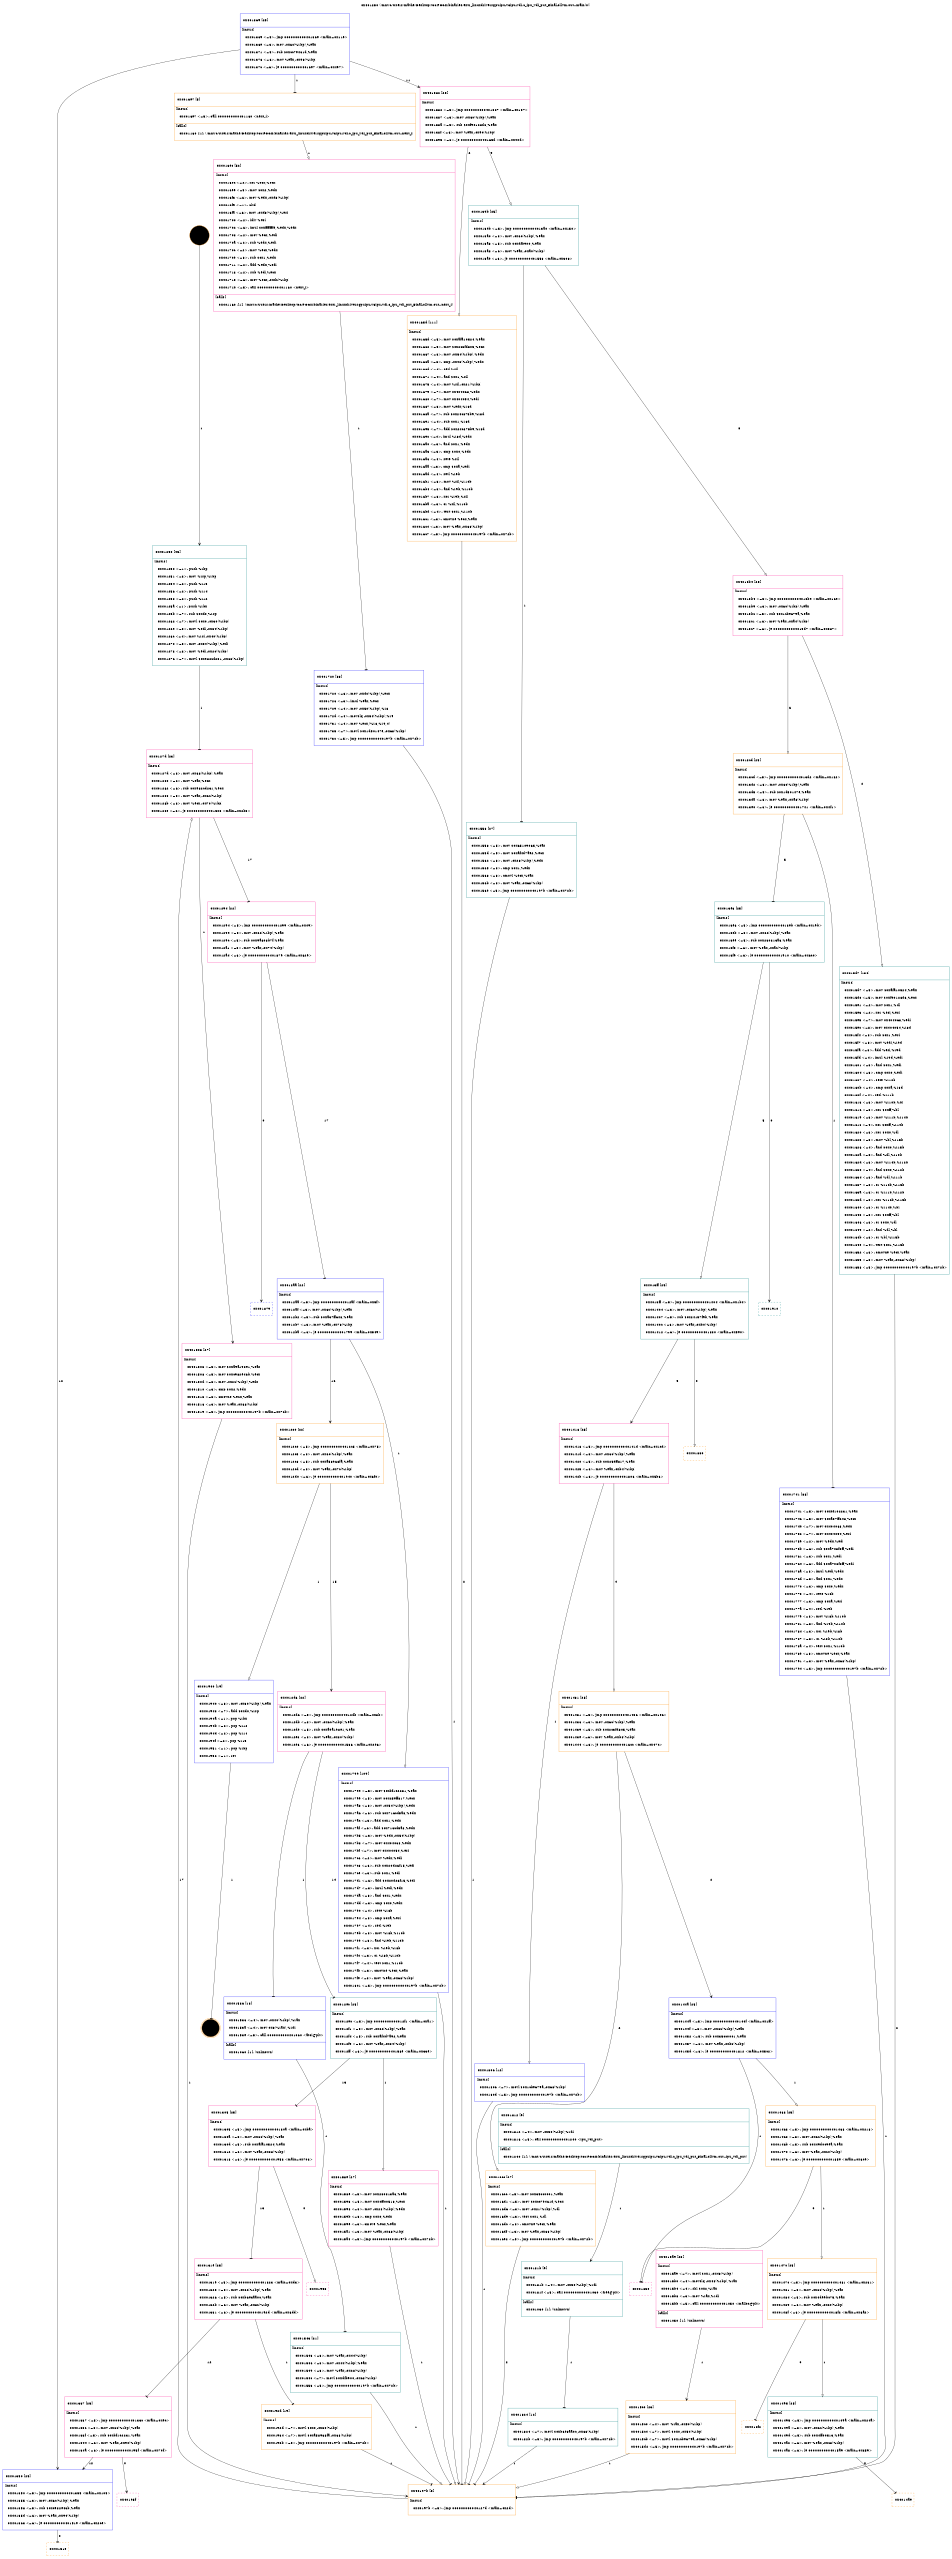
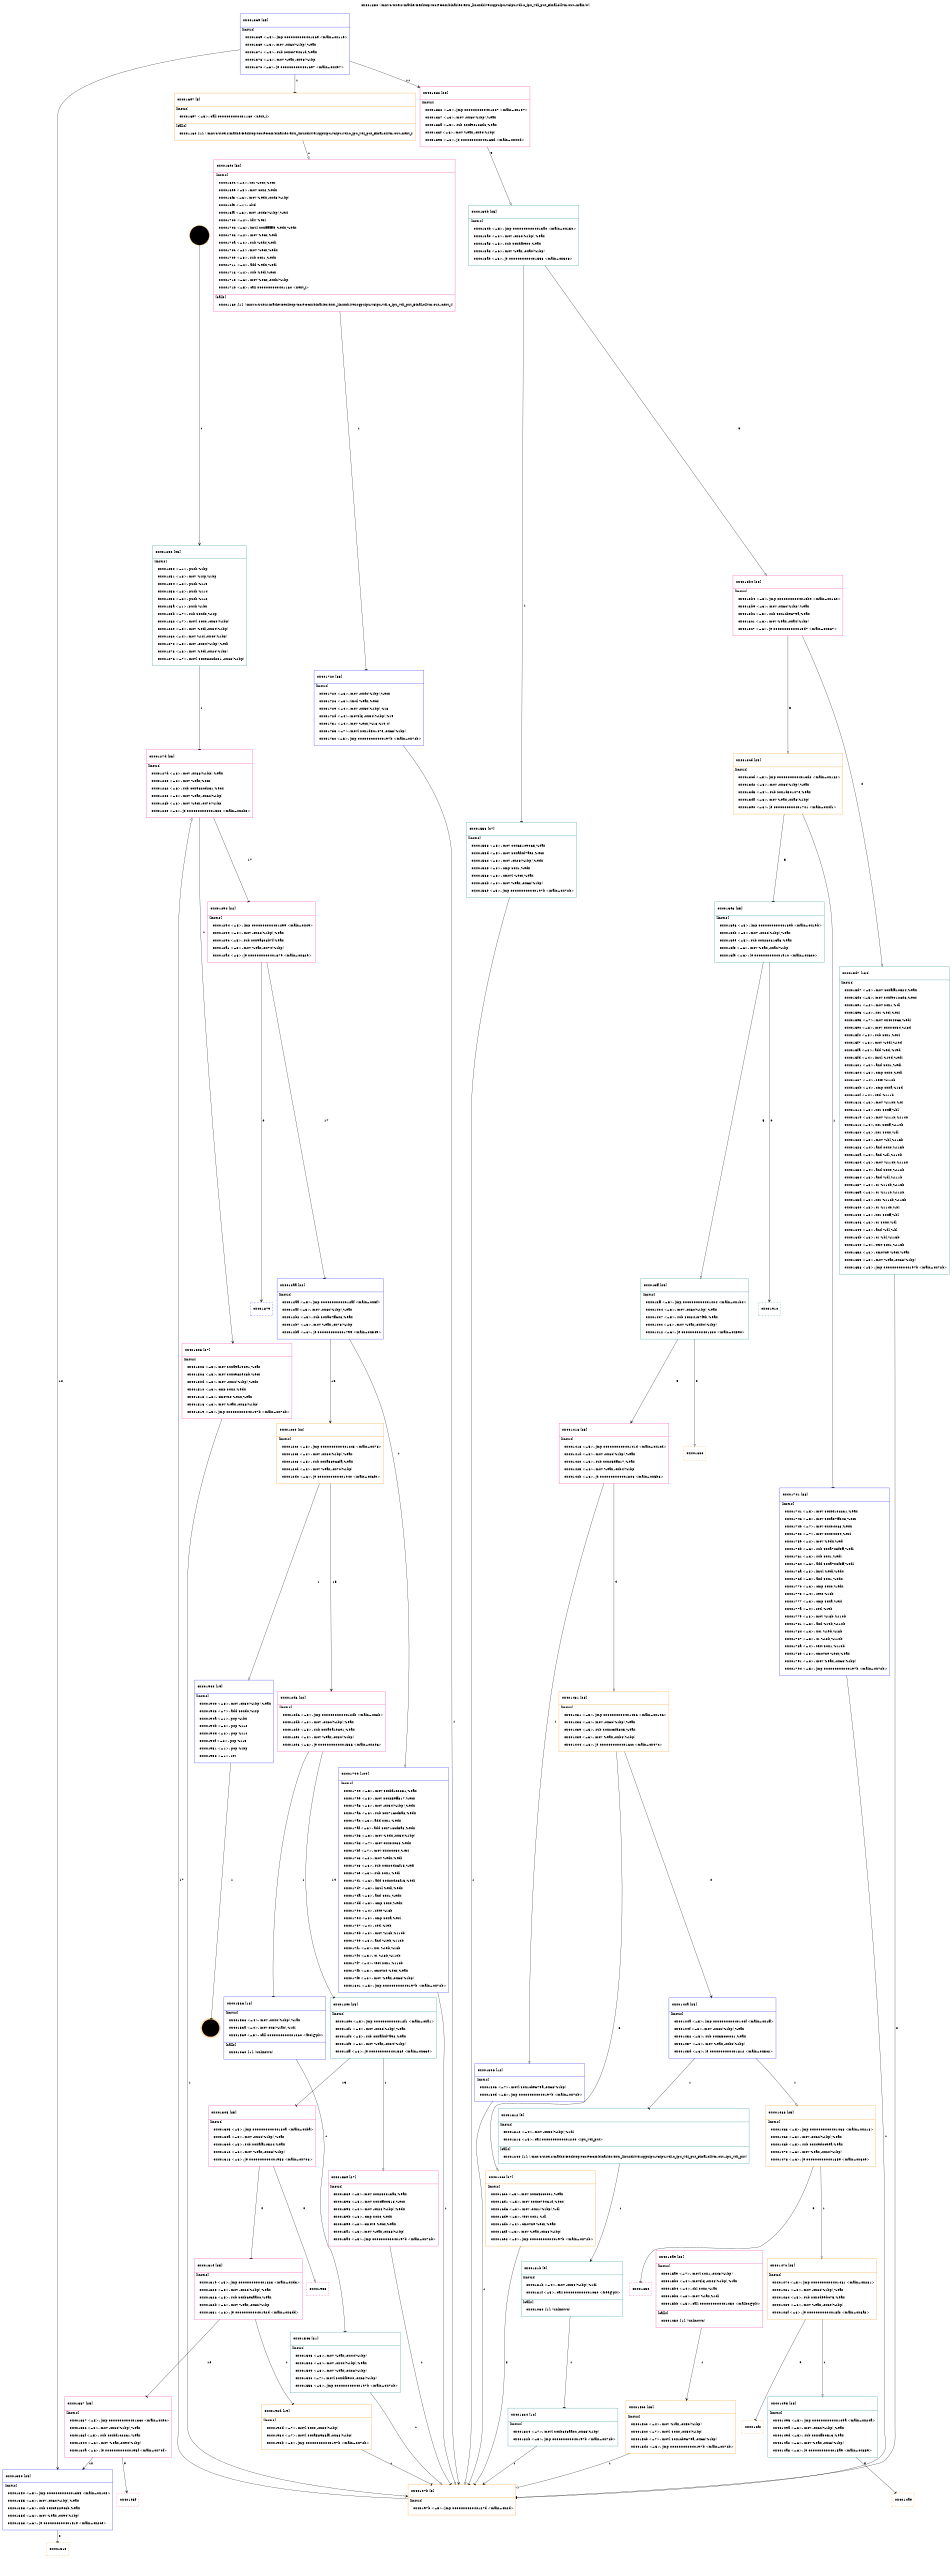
node "0x40165d [111]": removed
edge "0x40144a [25]" -> "0x40185e": now "0x40144a [25]" -> "0x401812 [9]"
edge "0x401305 [25]" -> "0x40131e [25]": label " 13" -> " 4"
